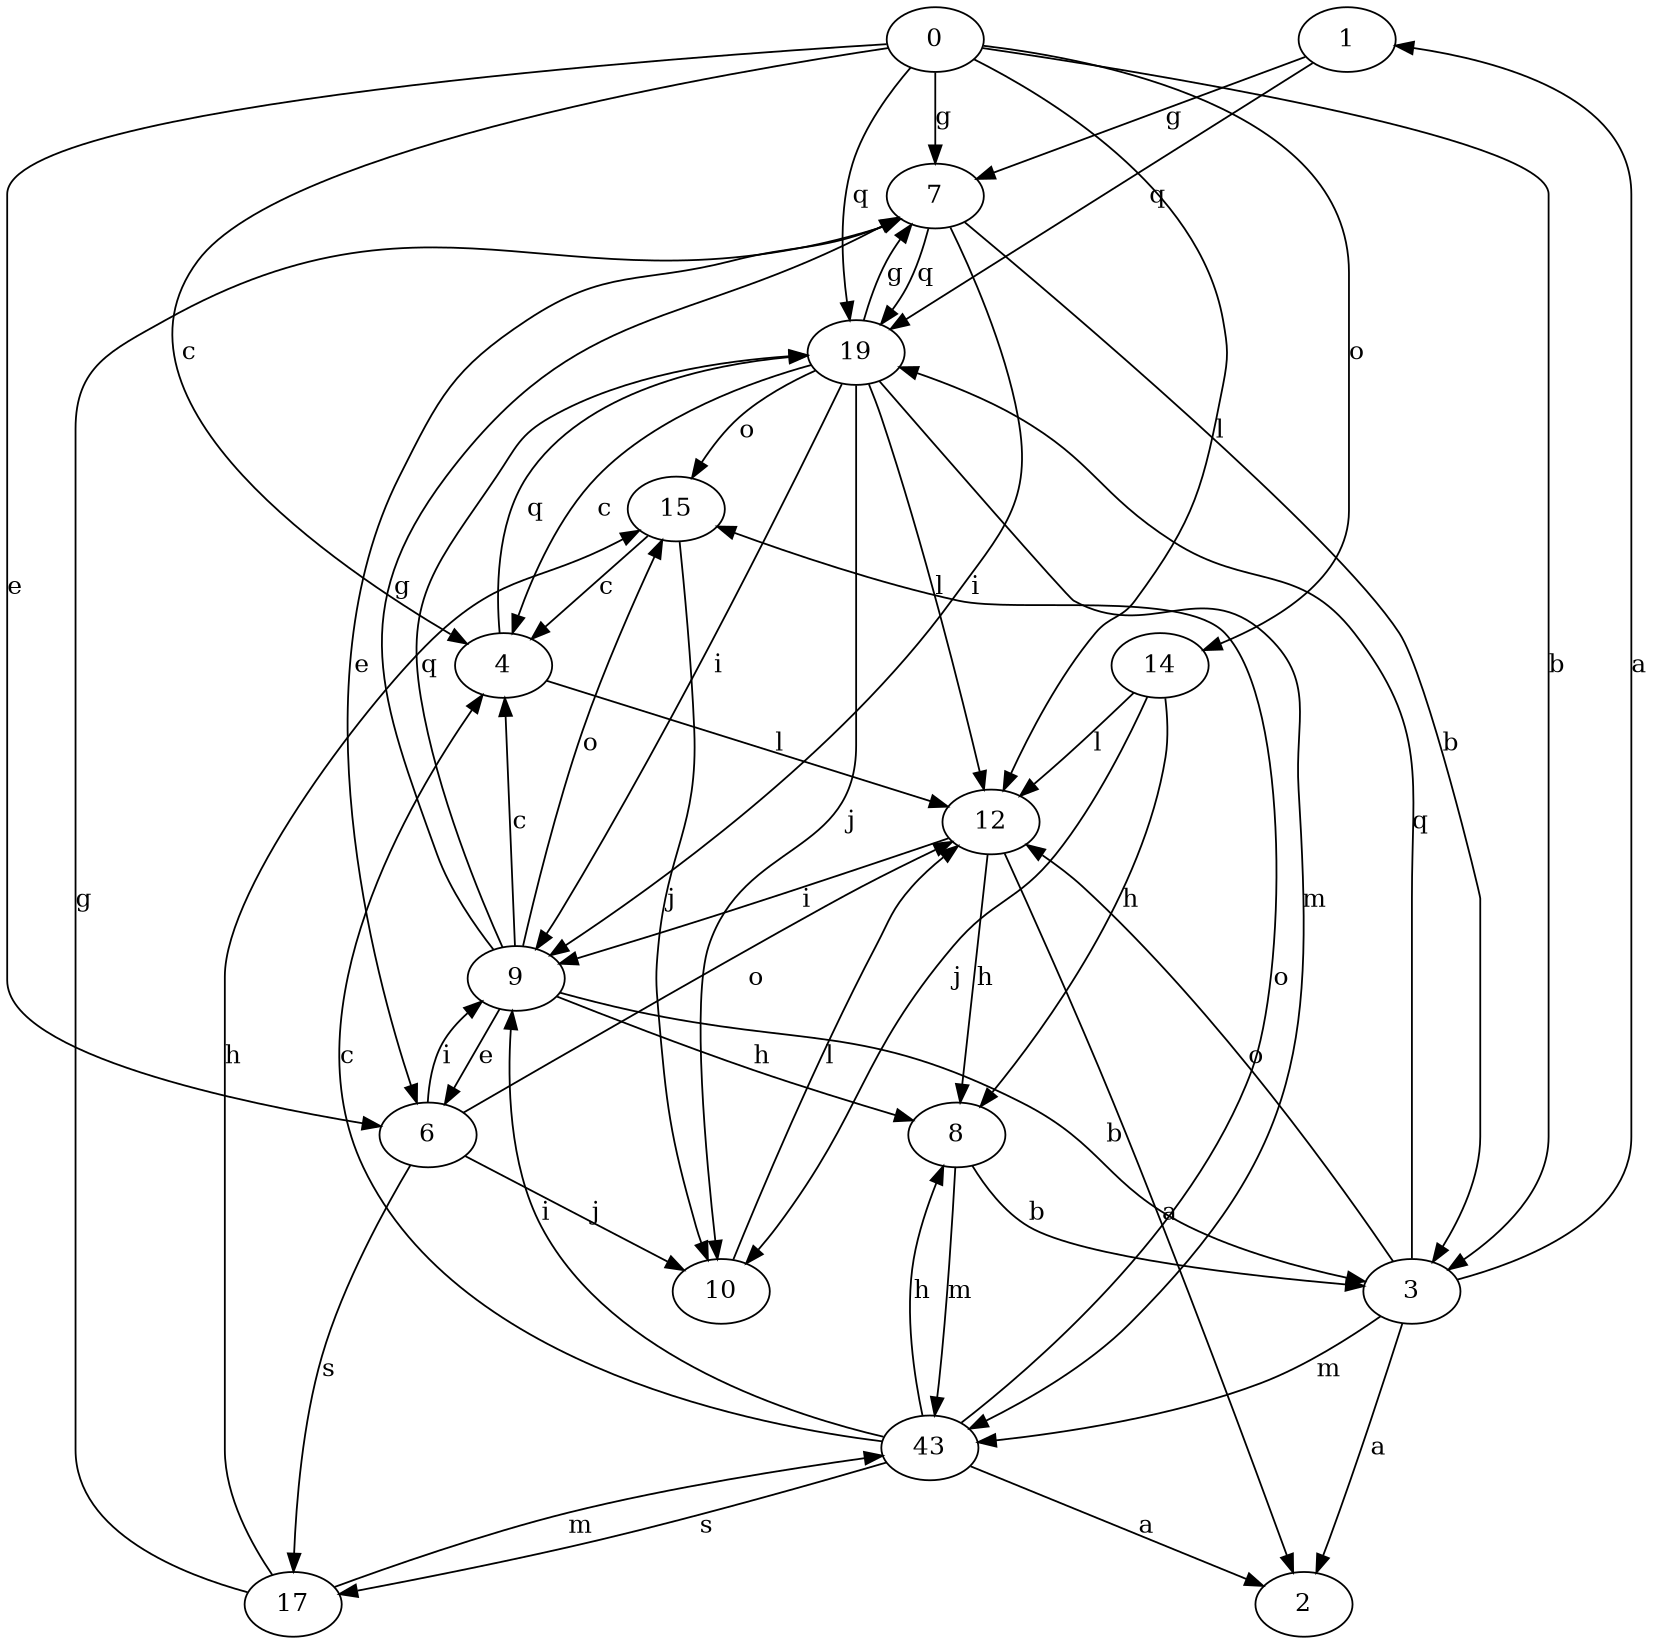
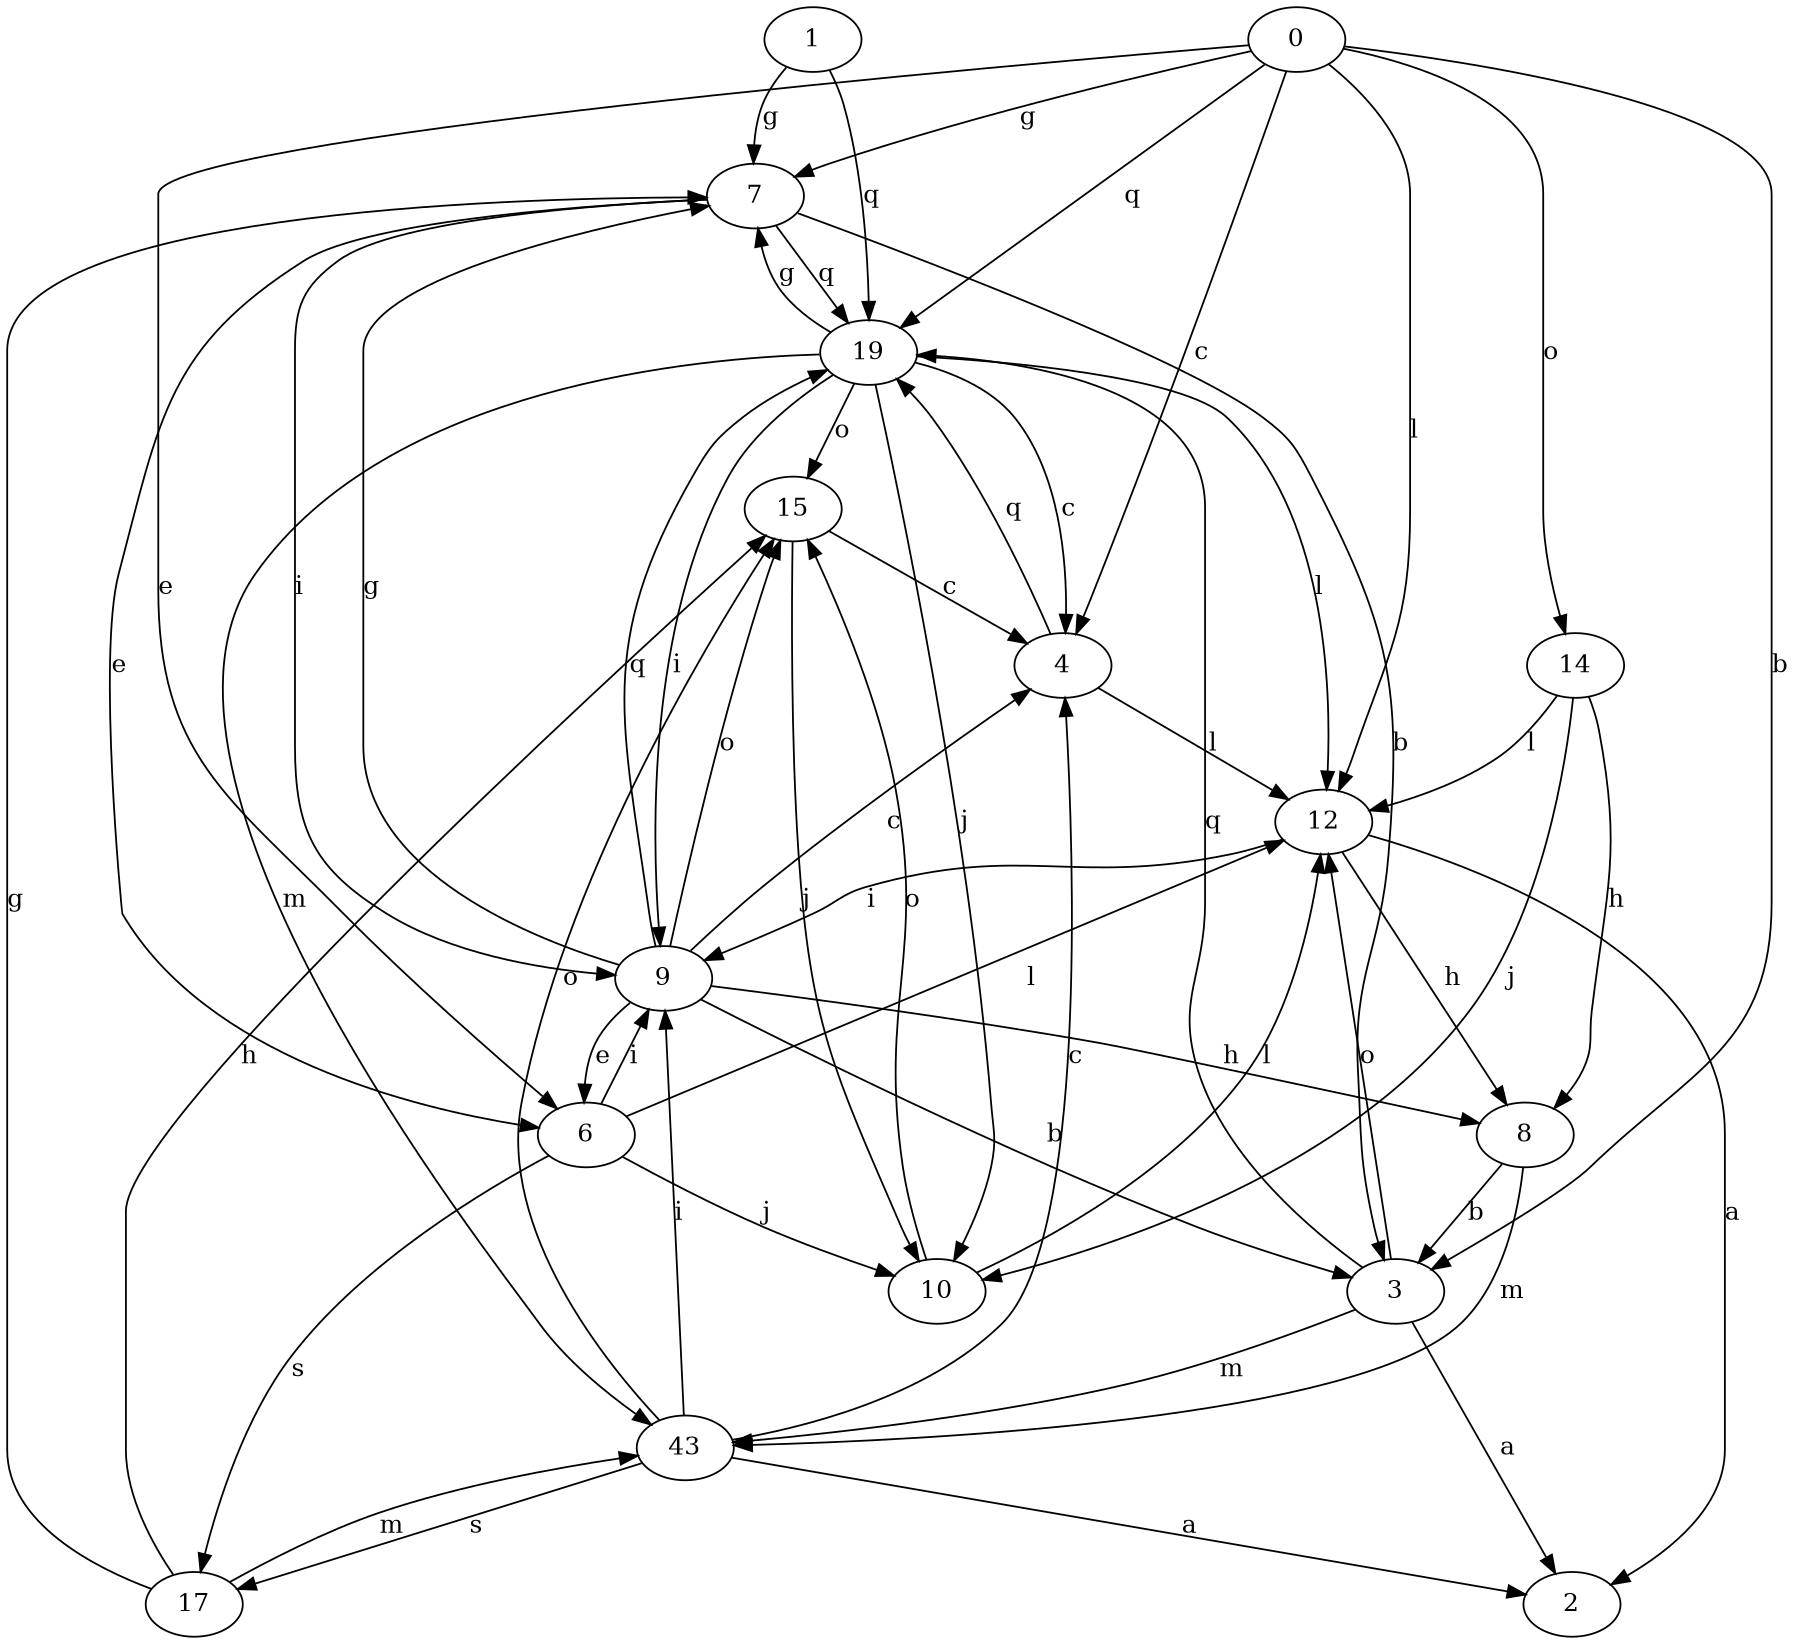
edge "3" -> "1": removed, label "a"
edge "10" -> "15": added, label "o"
edge "6" -> "12": label "o" -> "l"
edge "43" -> "8": removed, label "h"
